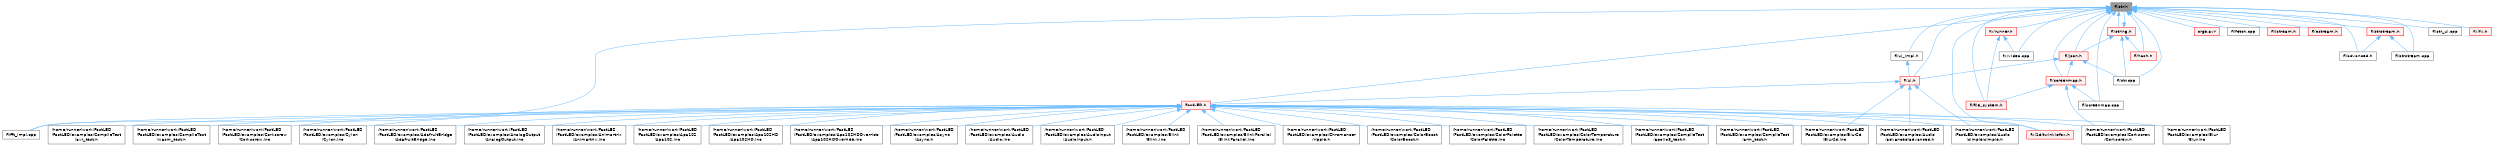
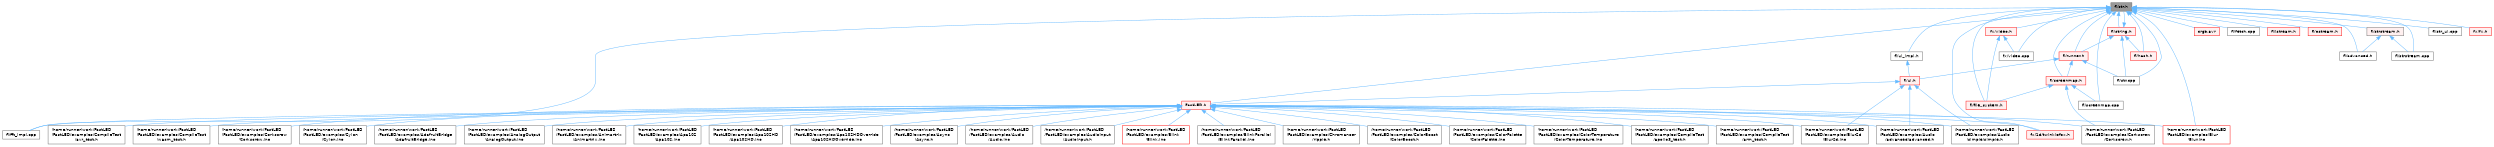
edge "fl/ui.h" -> "fl/str.h": now "/home/runner/work/FastLED /FastLED/examples/Blur /Blur.ino" -> "fl/str.h"
node "fx/runner.h": label "fx/runner.h" -> "fx/video.h"
node "fl/strstream.h": color red -> grey40
node "fl/json.h": label "fl/json.h" -> "fl/runner.h"
node "/home/runner/work/FastLED /FastLED/examples/Blink /Blink.ino": color grey40 -> red
node "/home/runner/work/FastLED /FastLED/examples/Blur /Blur.ino": color grey40 -> red
